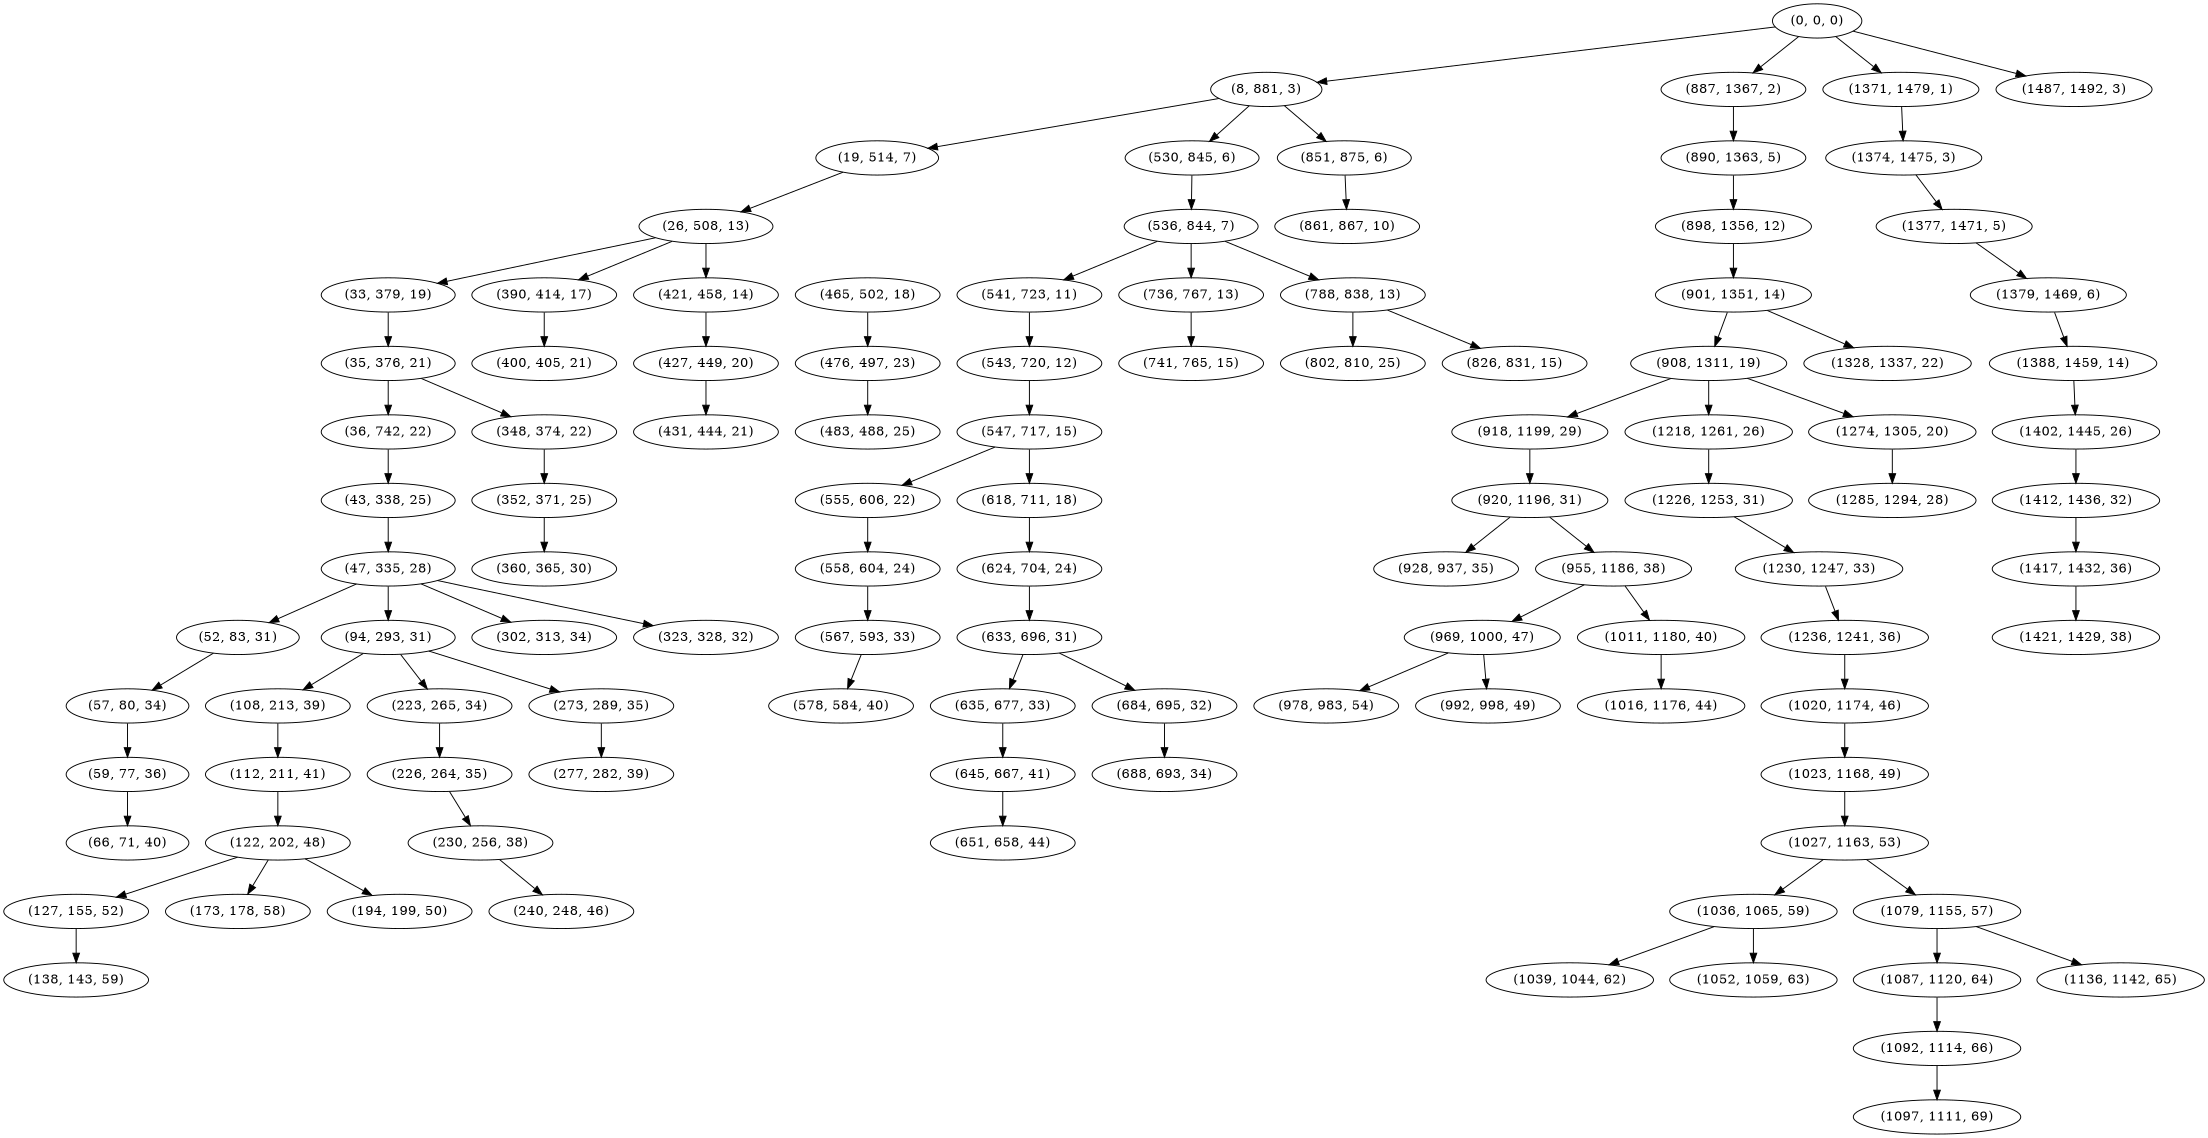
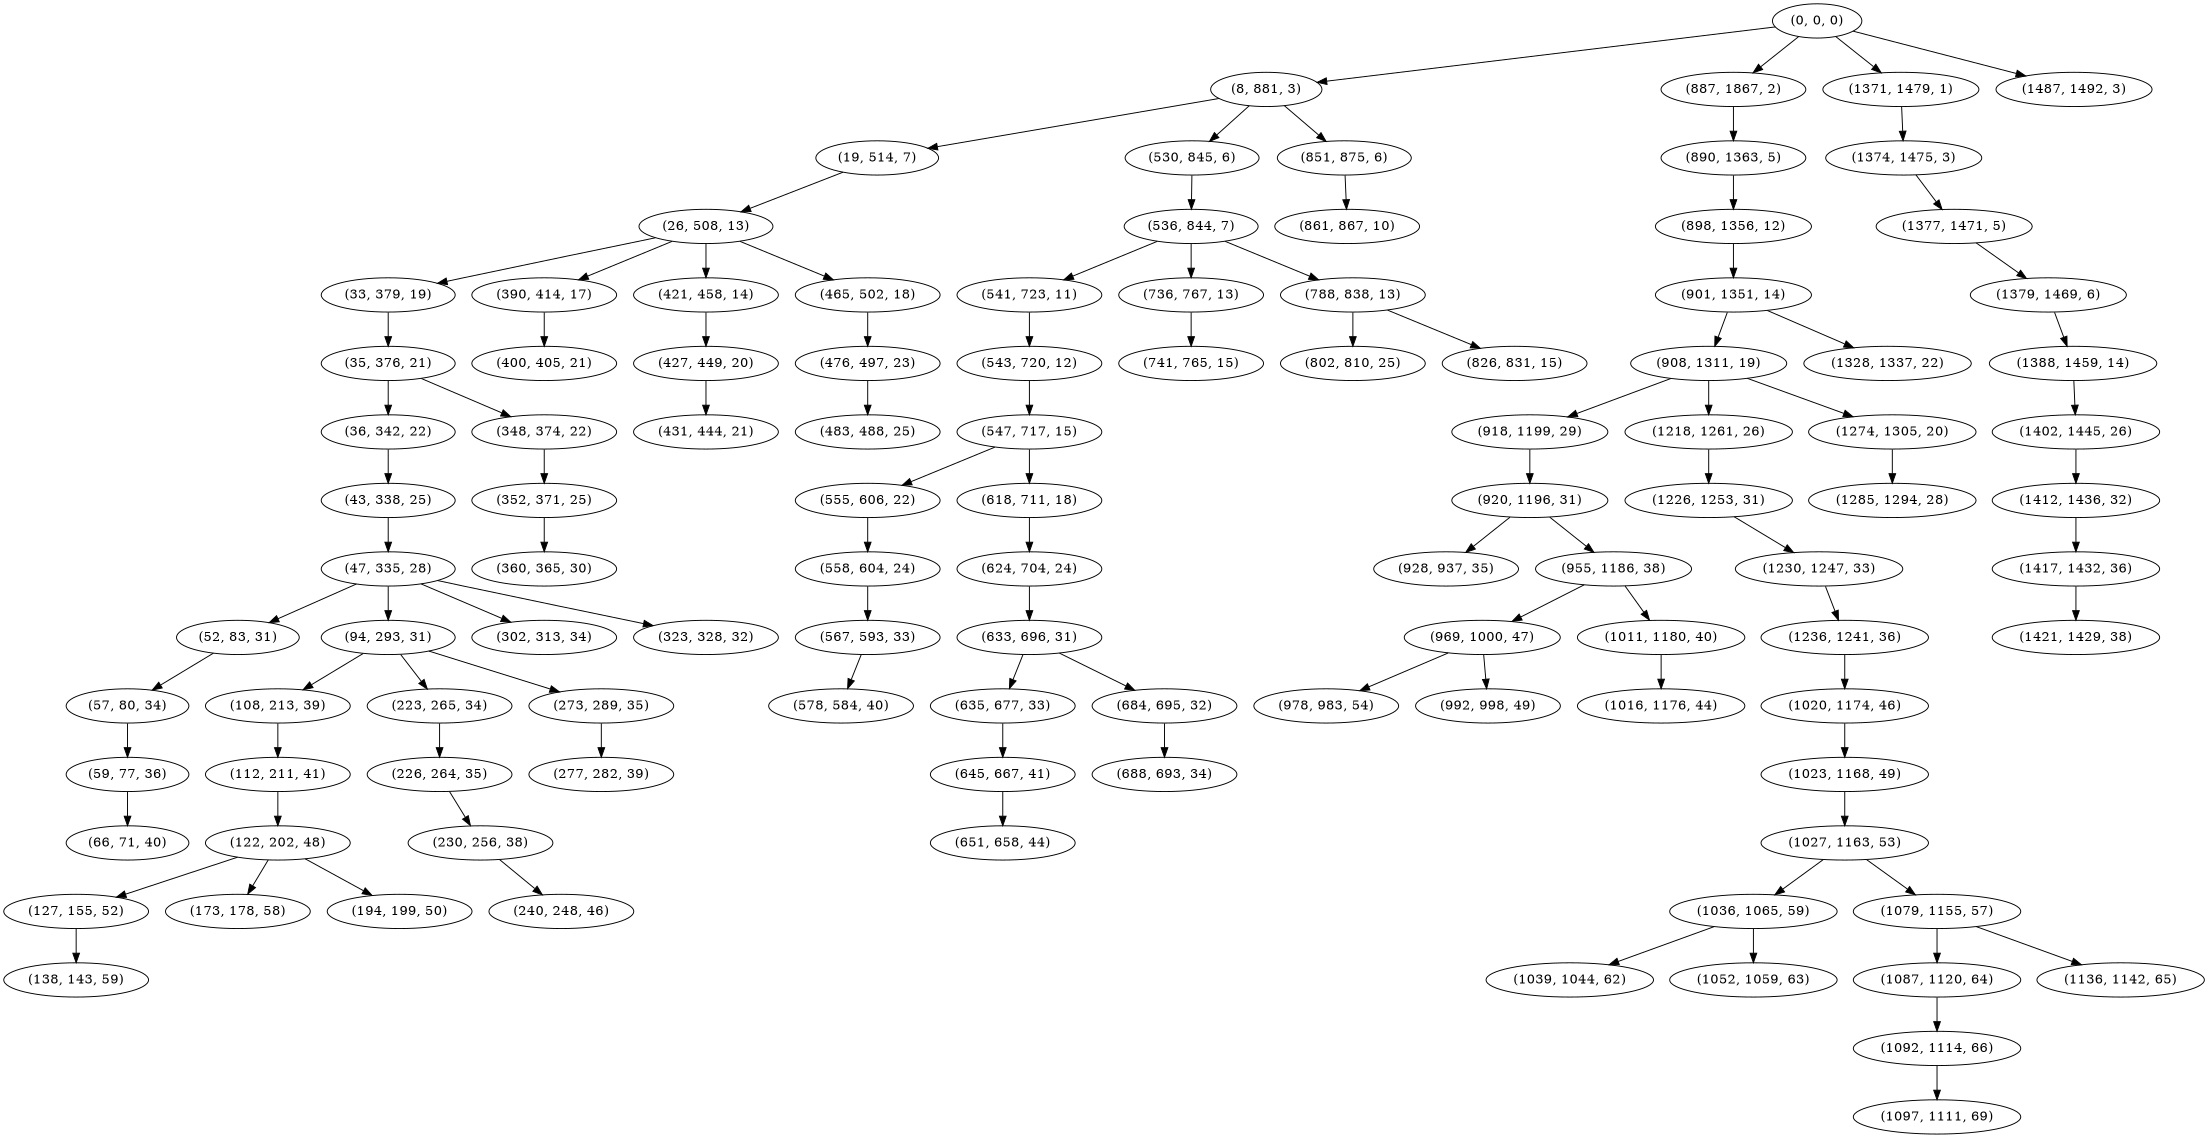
node "(887, 1367, 2)": label "(887, 1367, 2)" -> "(887, 1867, 2)"
edge "(26, 508, 13)" -> "(465, 502, 18)": added
node "(36, 742, 22)": label "(36, 742, 22)" -> "(36, 342, 22)"
